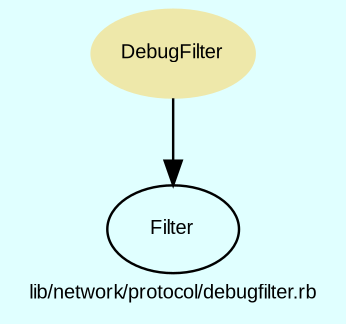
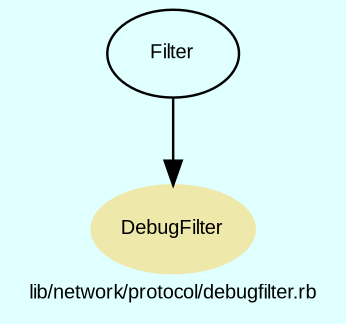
edge "DebugFilter" -> "Filter": reversed
